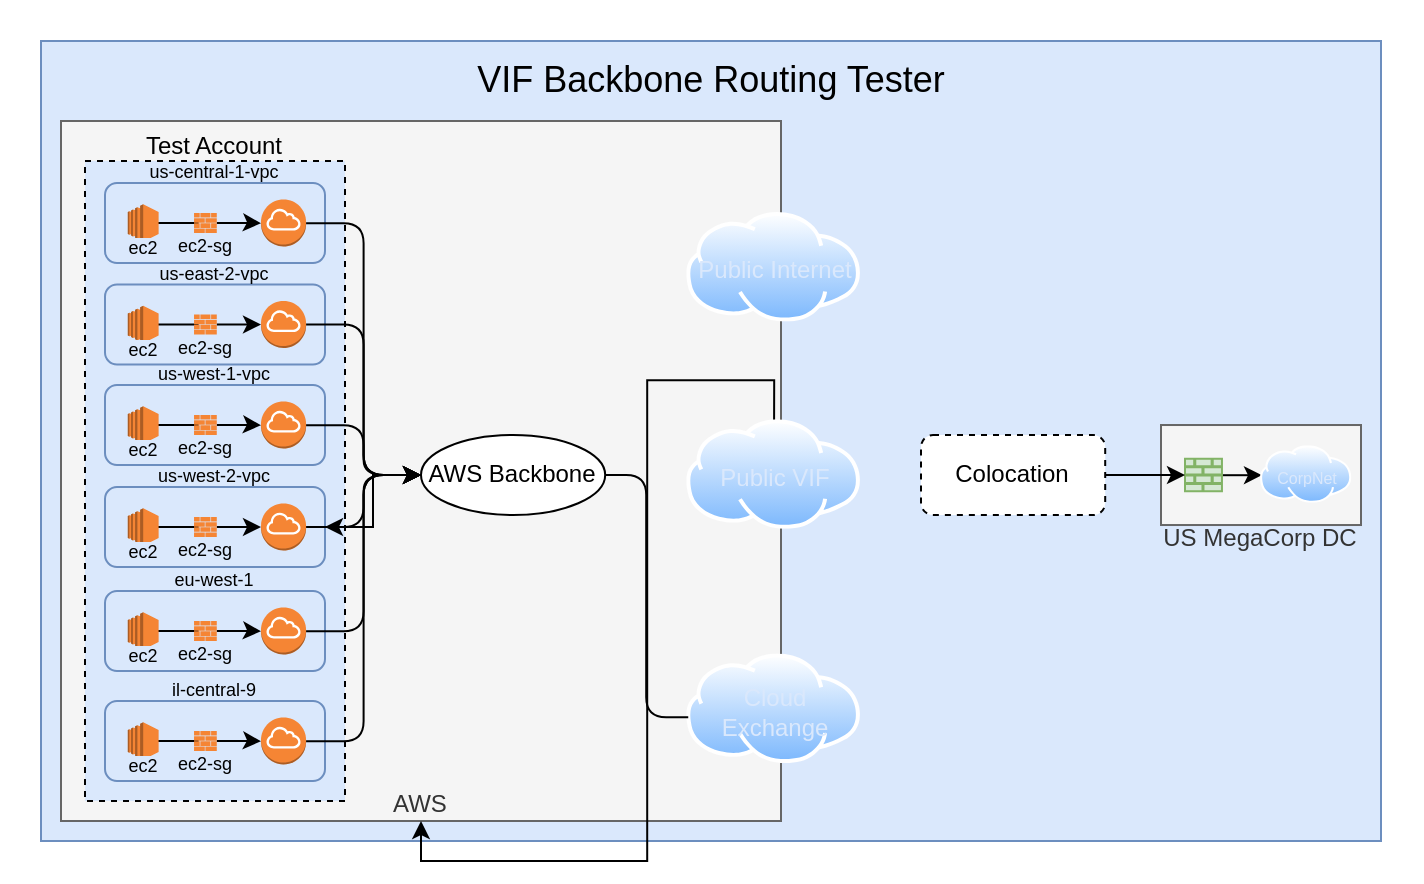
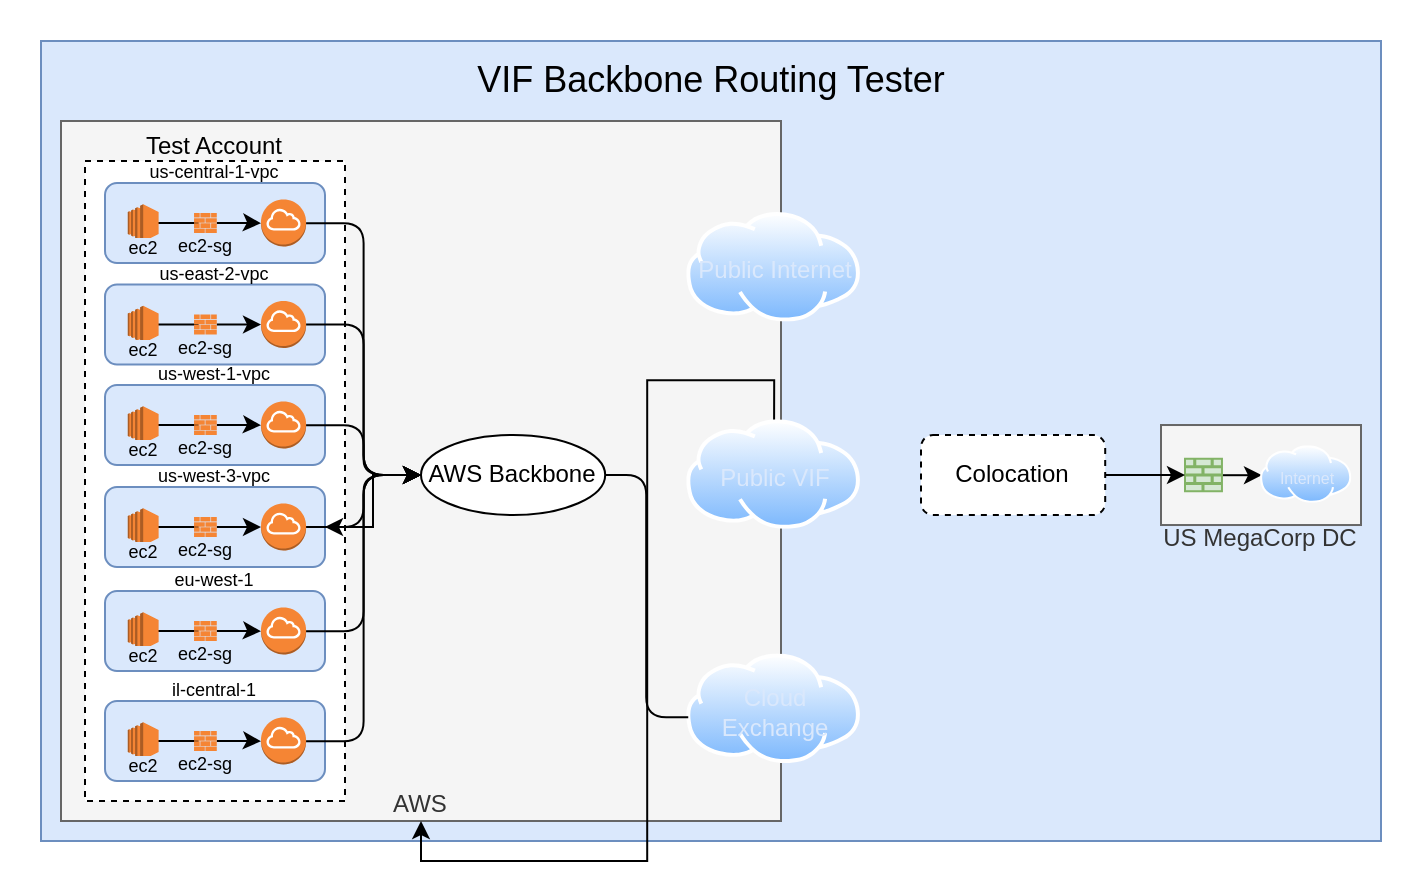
node "us-west-2-vpc": label "us-west-2-vpc" -> "us-west-3-vpc"
node "CorpNet": label "CorpNet" -> "Internet"
node "Test Account": fillcolor #dae8fc -> #ffffff
node "il-central-9": label "il-central-9" -> "il-central-1"
